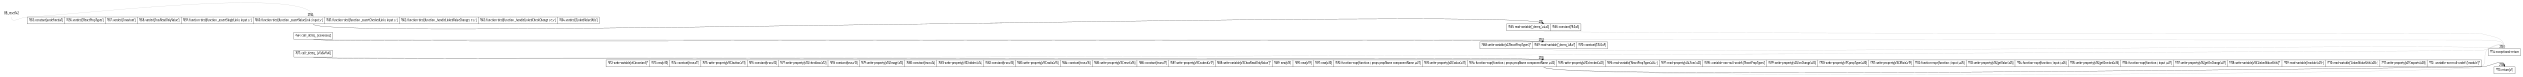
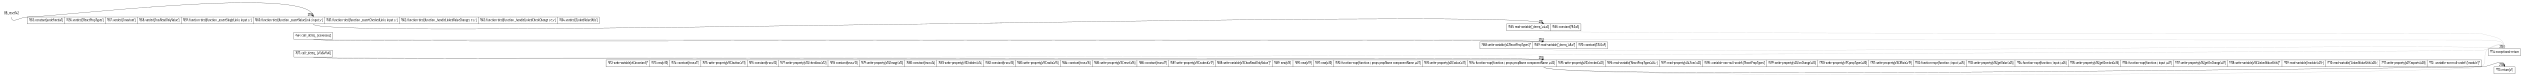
edge "BB_reset142" -> "7655: constant[undefined,v1]": color gray -> black
